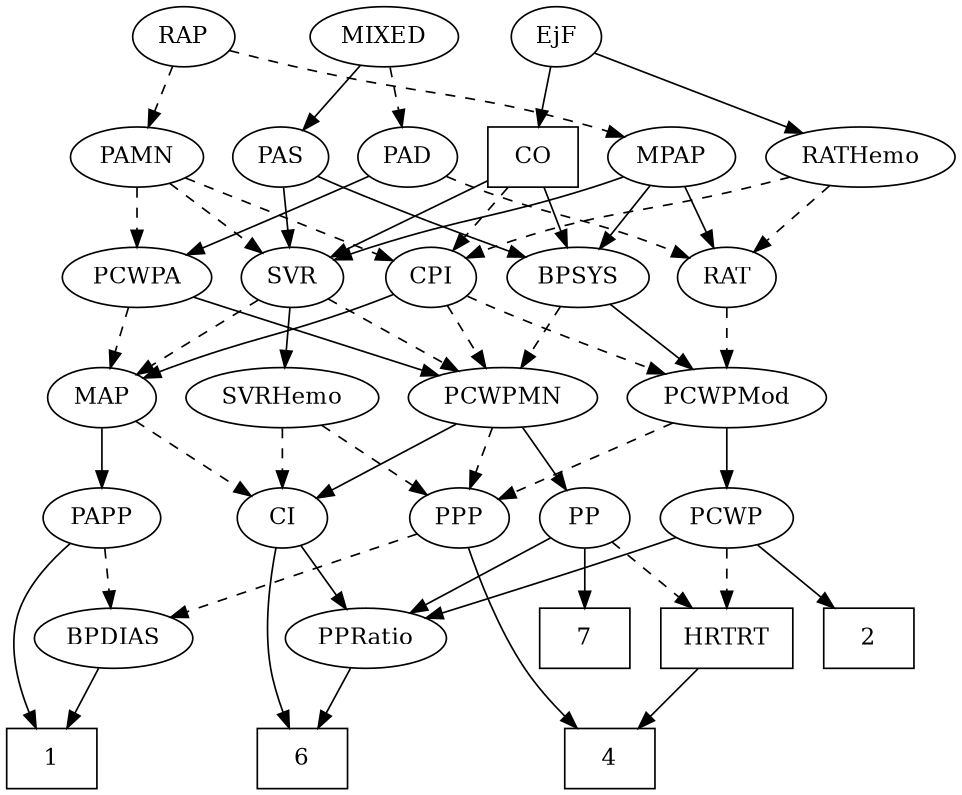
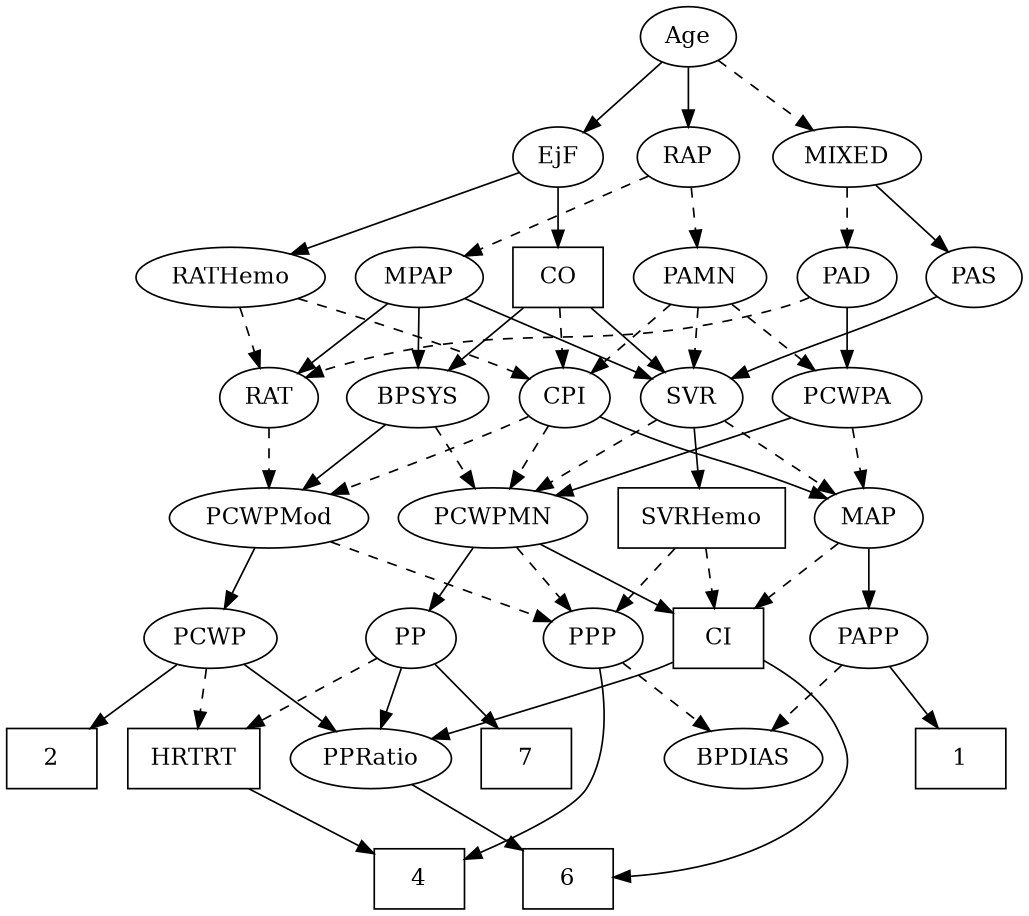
node "Age": added
edge "PAS" -> "BPSYS": removed
node "SVRHemo": shape ellipse -> box
node "CI": shape ellipse -> box
edge "BPDIAS" -> "1": removed
